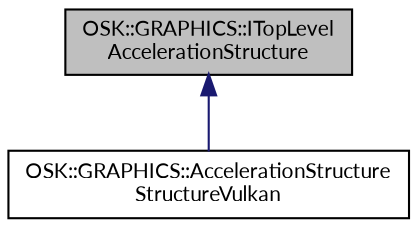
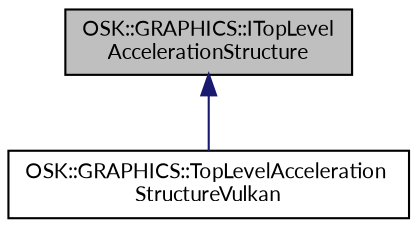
node "OSK::GRAPHICS::AccelerationStructure StructureVulkan": label "OSK::GRAPHICS::AccelerationStructure StructureVulkan" -> "OSK::GRAPHICS::TopLevelAcceleration StructureVulkan"
